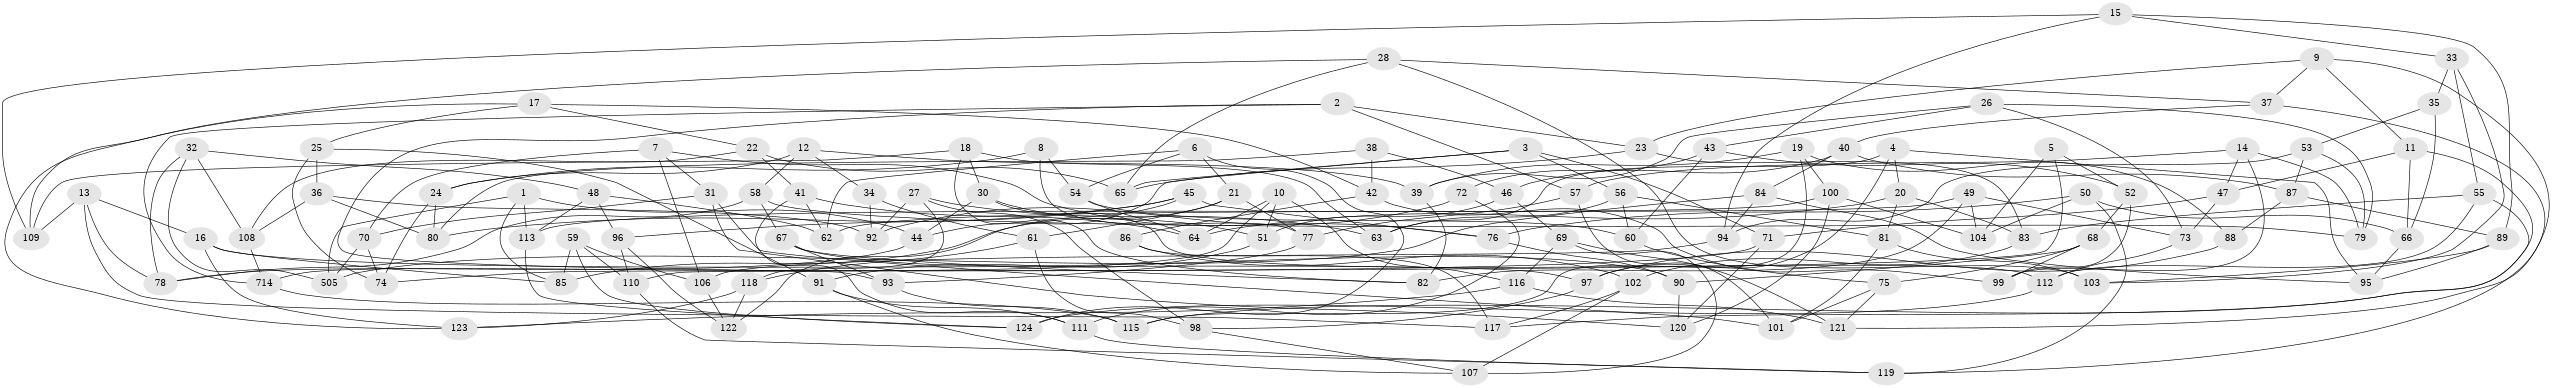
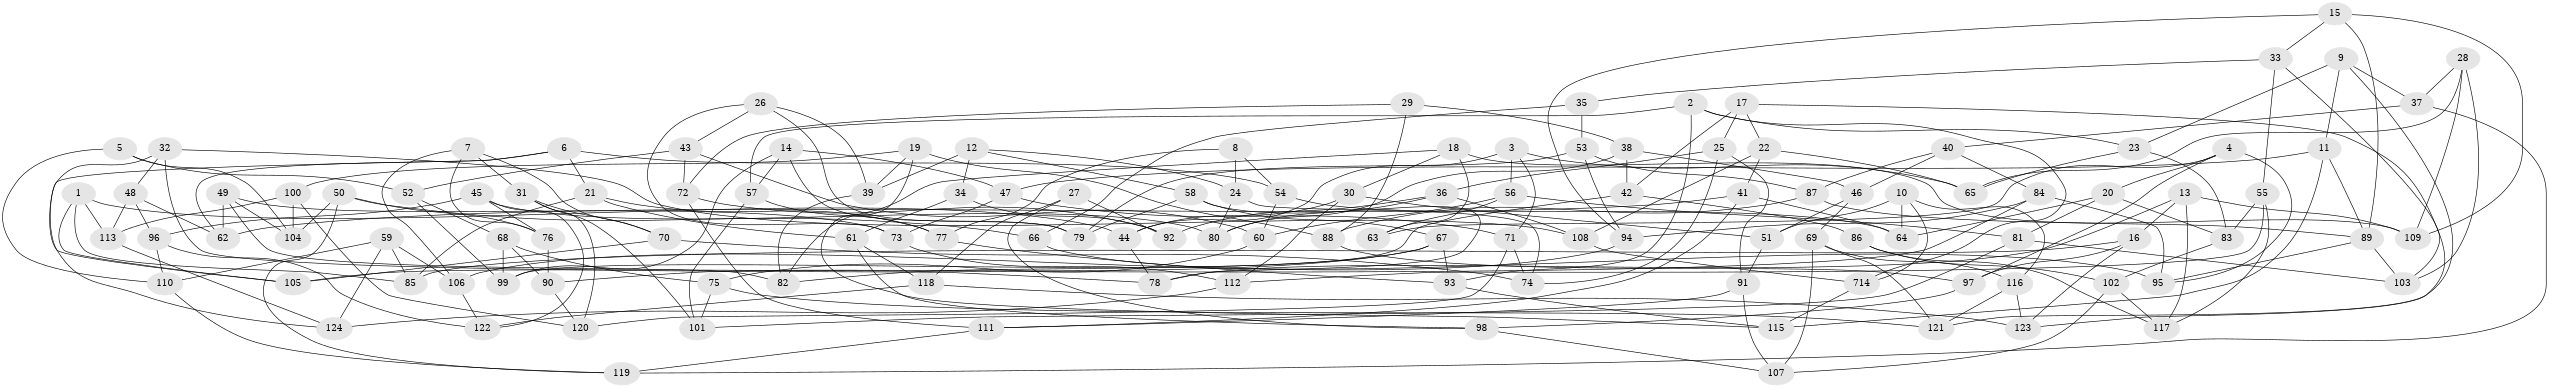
node "29": added
edge "11" -- "66": now "11" -- "89"
edge "27" -- "63": removed
node "505": label "505" -> "105"
